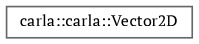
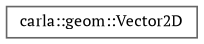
node "carla::carla::Vector2D": label "carla::carla::Vector2D" -> "carla::geom::Vector2D"
